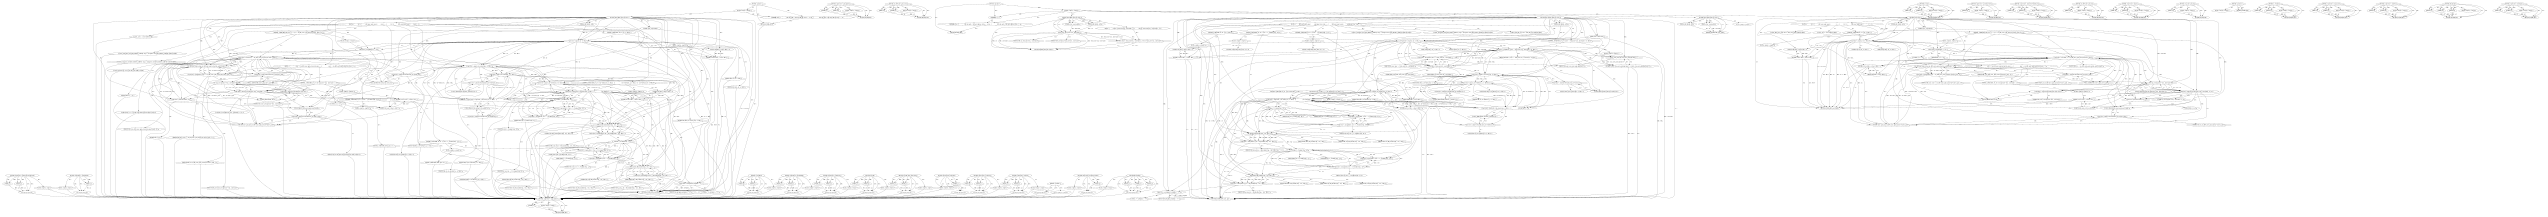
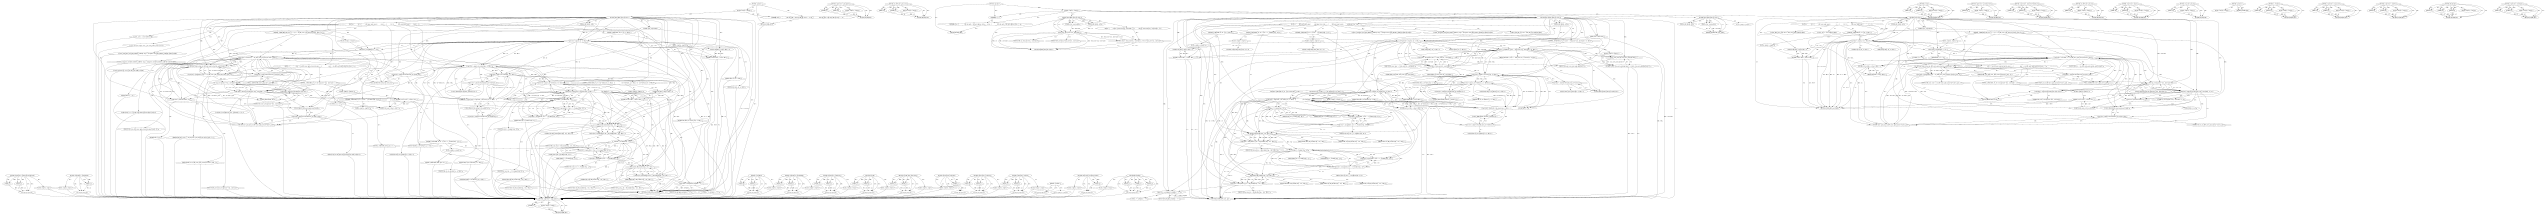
node "<(LOCAL,SRP_user_pwd* user: SRP_user_pwd*)<SUB>4</SUB>>": added
